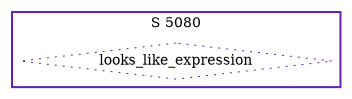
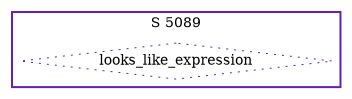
cluster "S 5080": label "S 5080" -> "S 5089"
